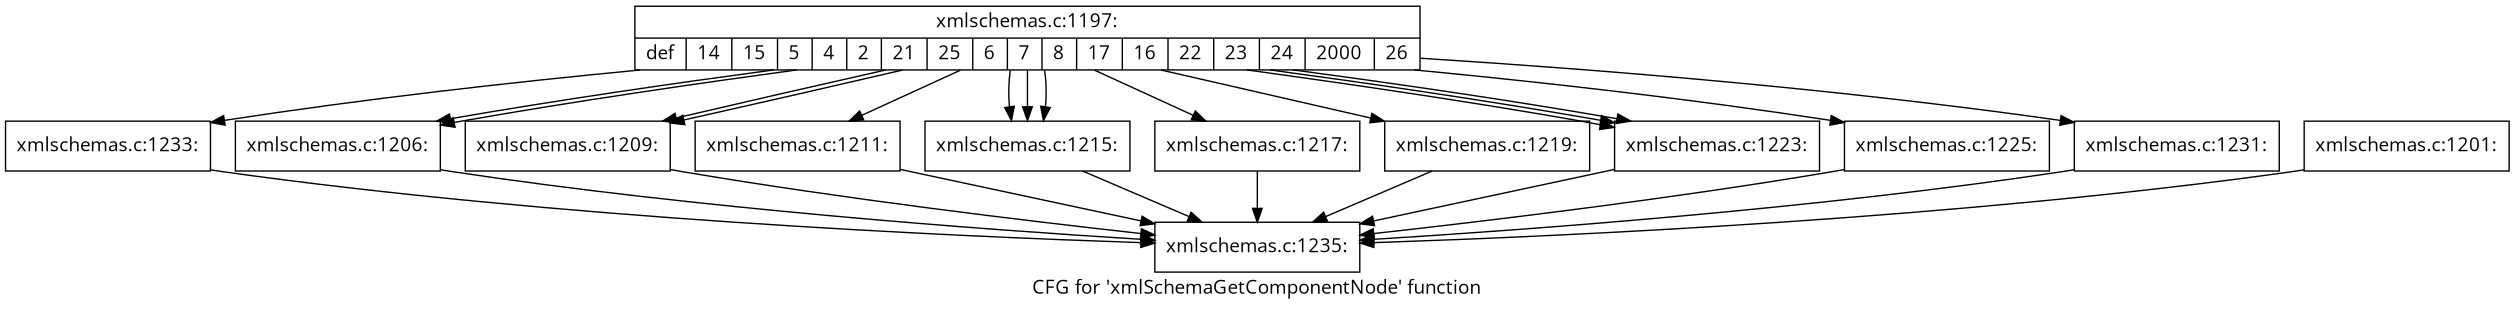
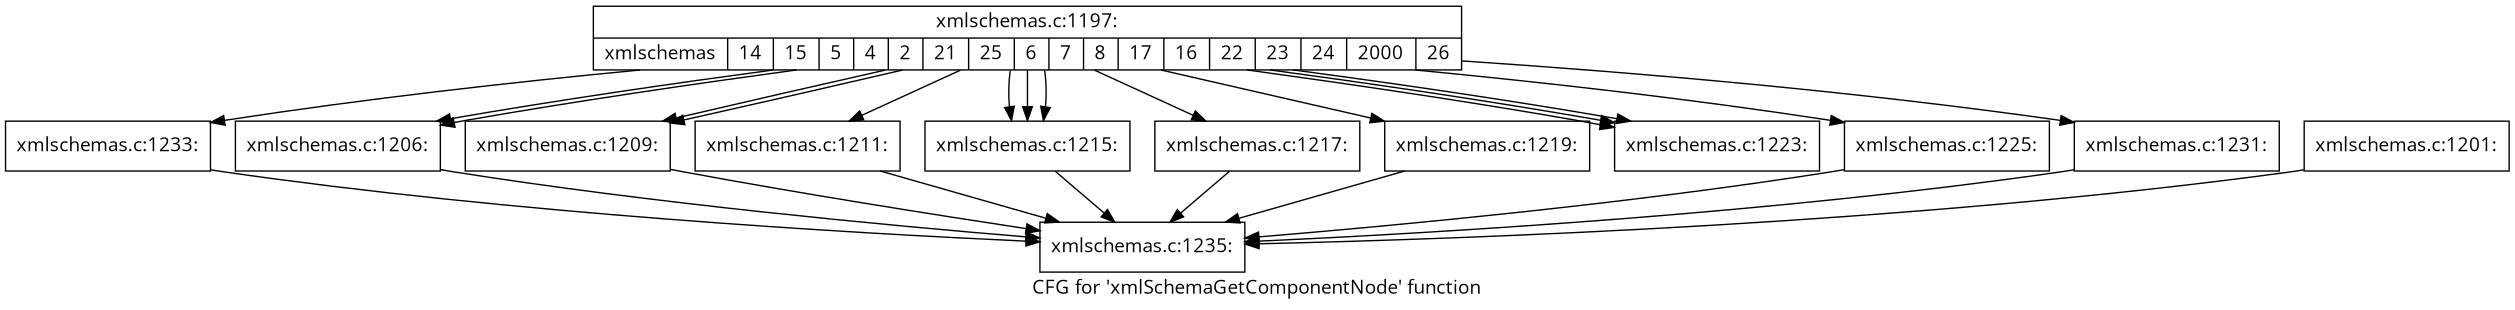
node "xmlschemas.c:1197:": text "def" -> "xmlschemas"
edge "xmlschemas.c:1223:" -> "xmlschemas.c:1235:": removed
